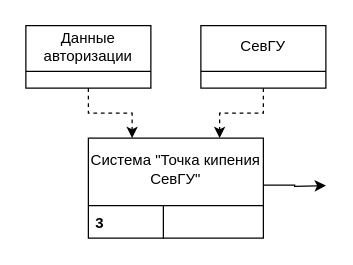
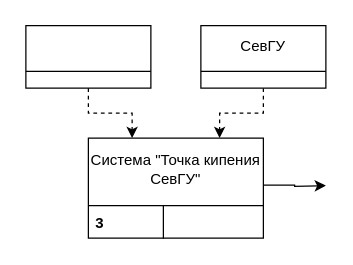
node "Данные авторизации": removed
